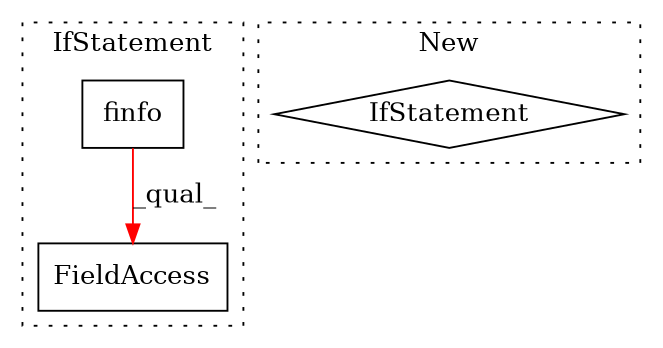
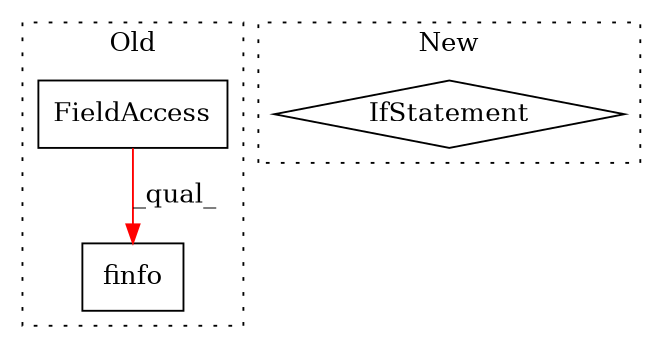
cluster "IfStatement": label "IfStatement" -> "Old"
edge "finfo" -> "FieldAccess": reversed
